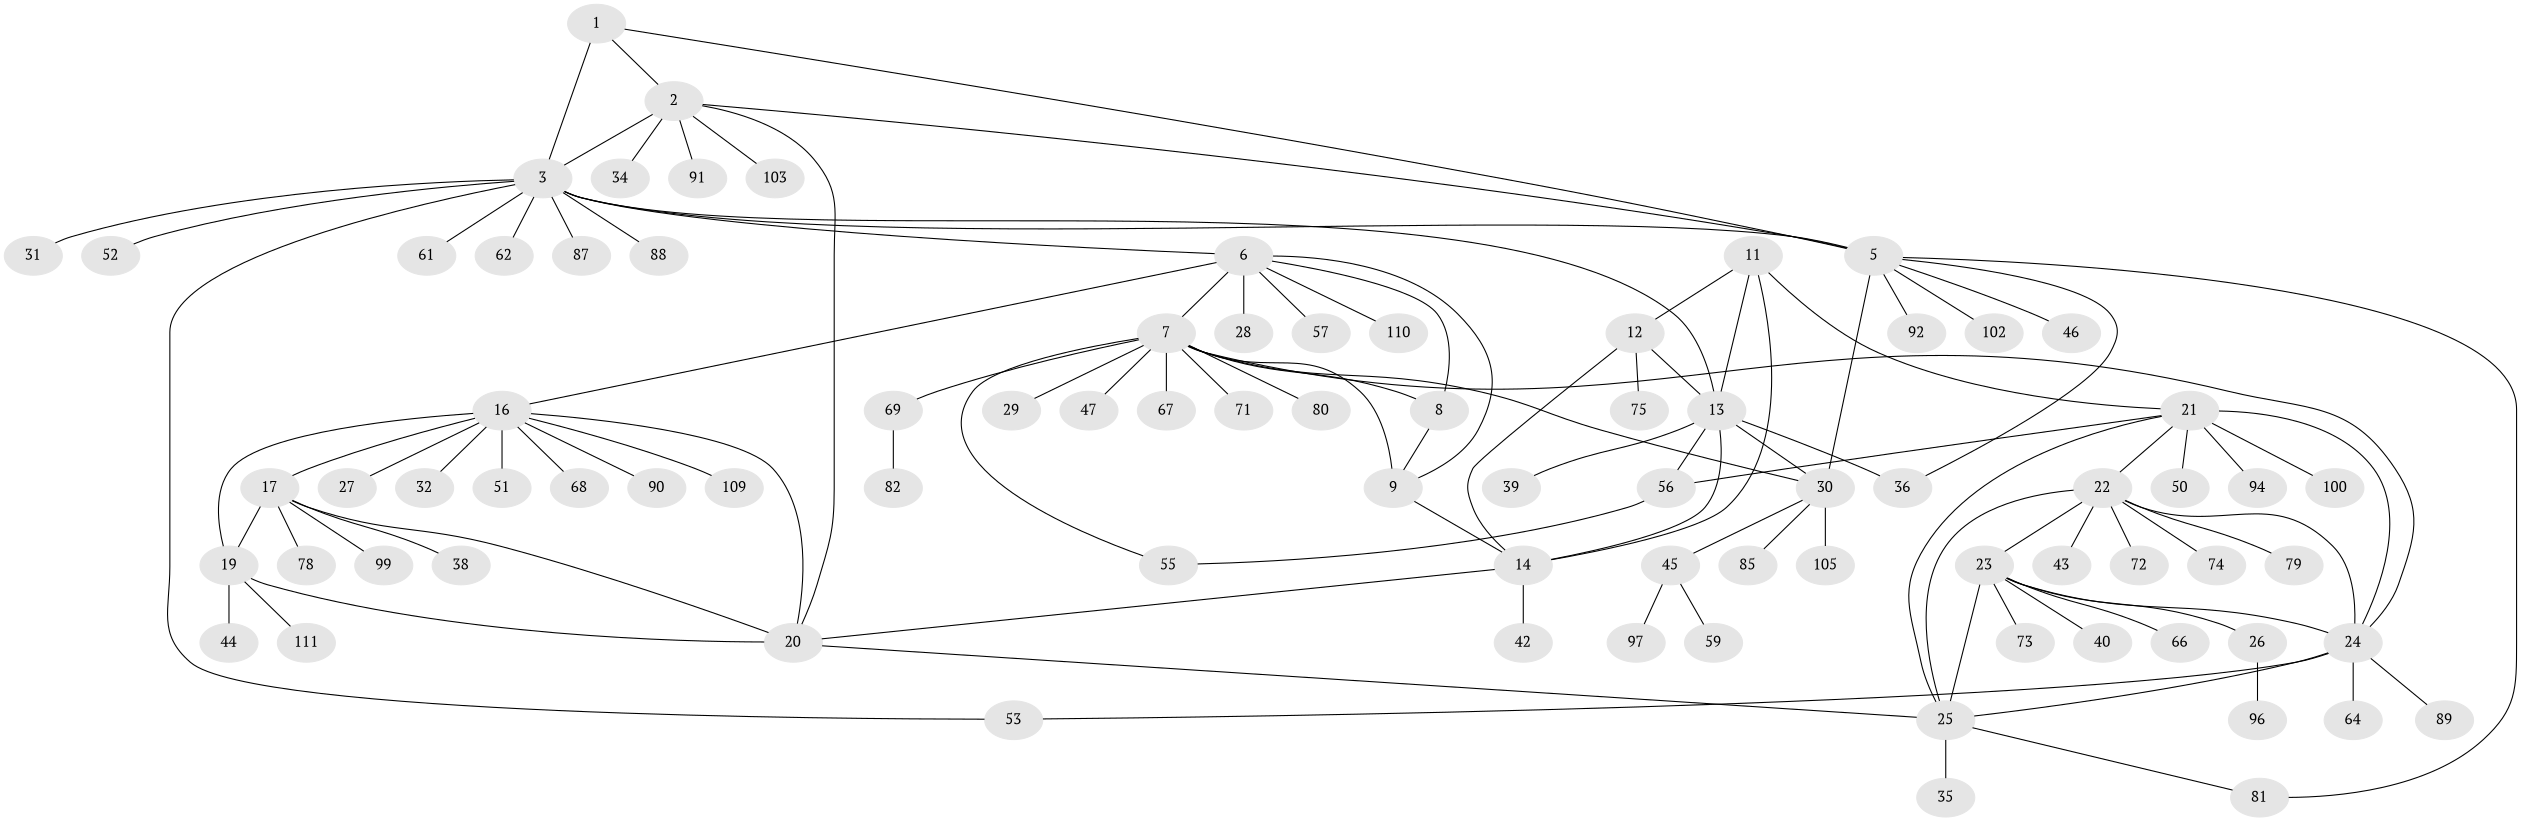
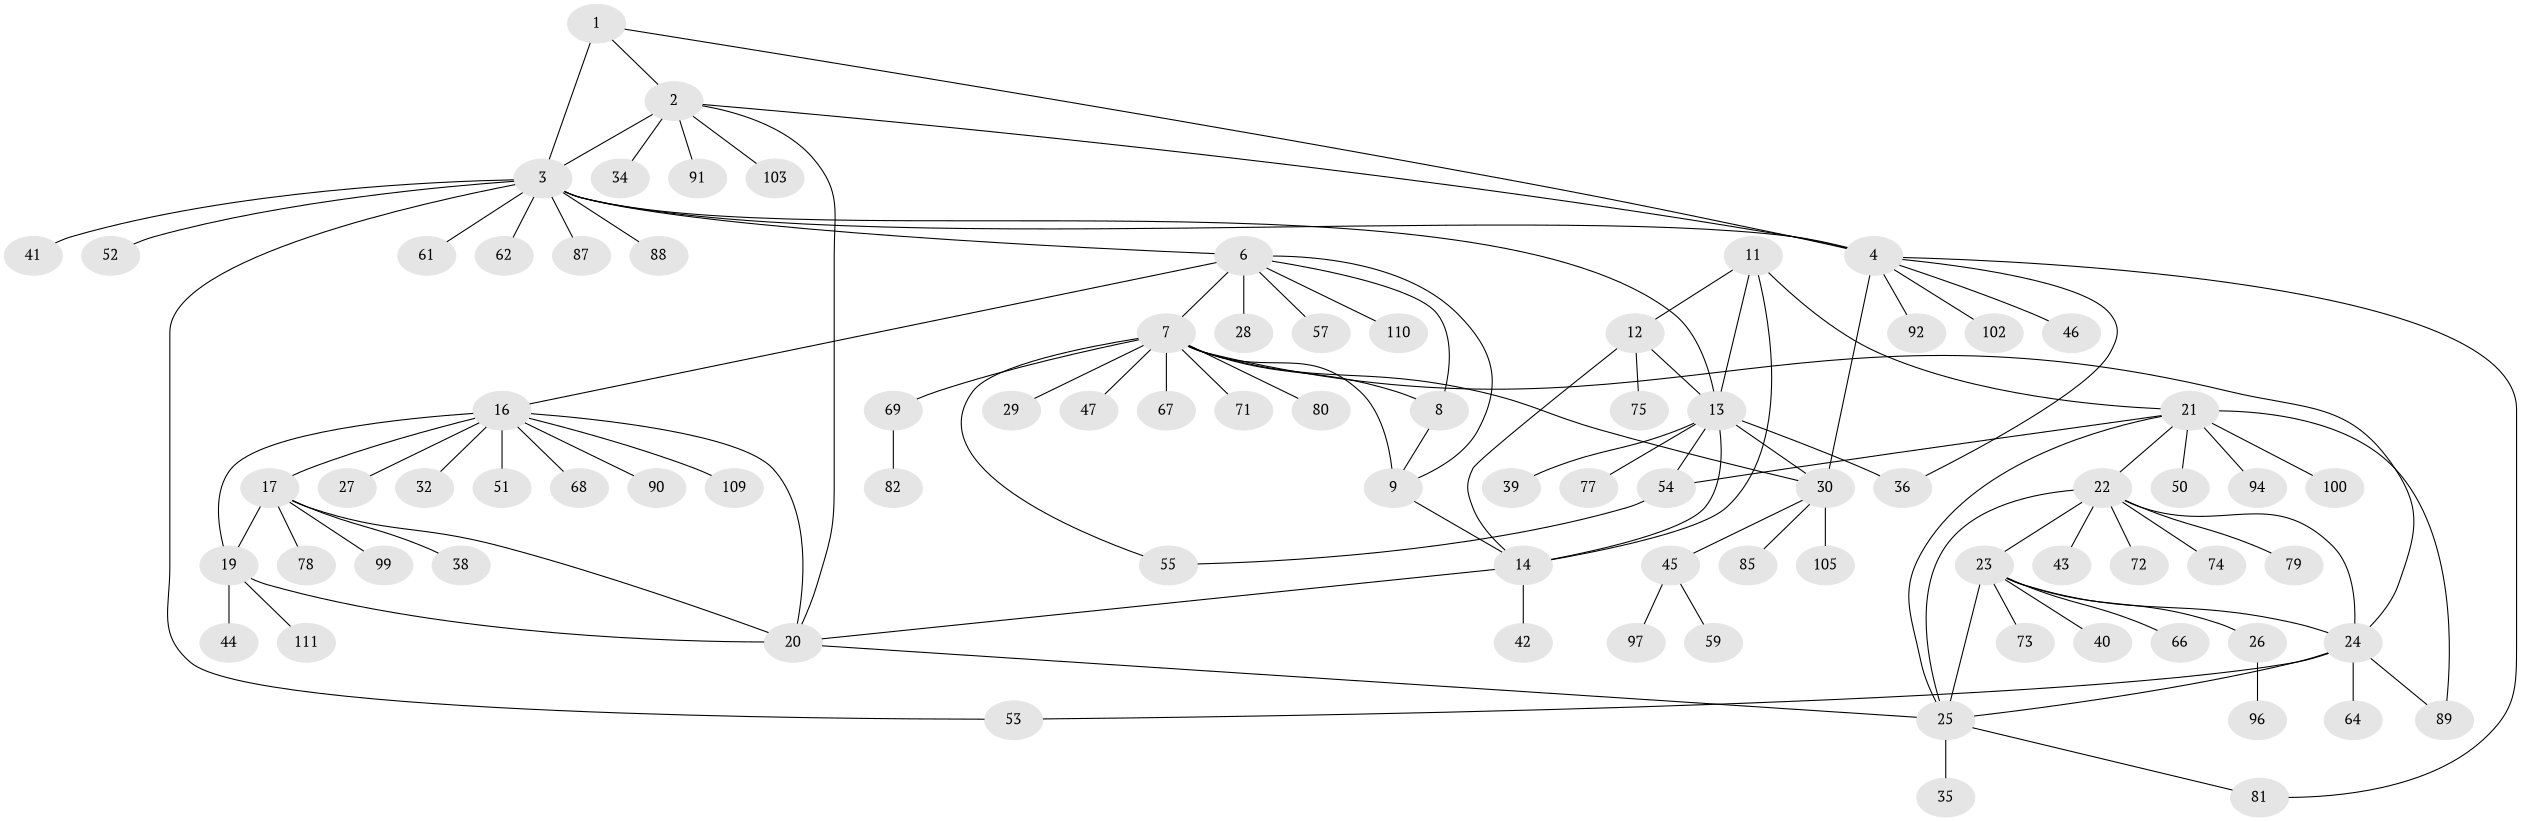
node "31": label "31" -> "41"
node "5": label "5" -> "4"
edge "21" -- "24": now "21" -- "89"
node "77": added
node "56": label "56" -> "54"
